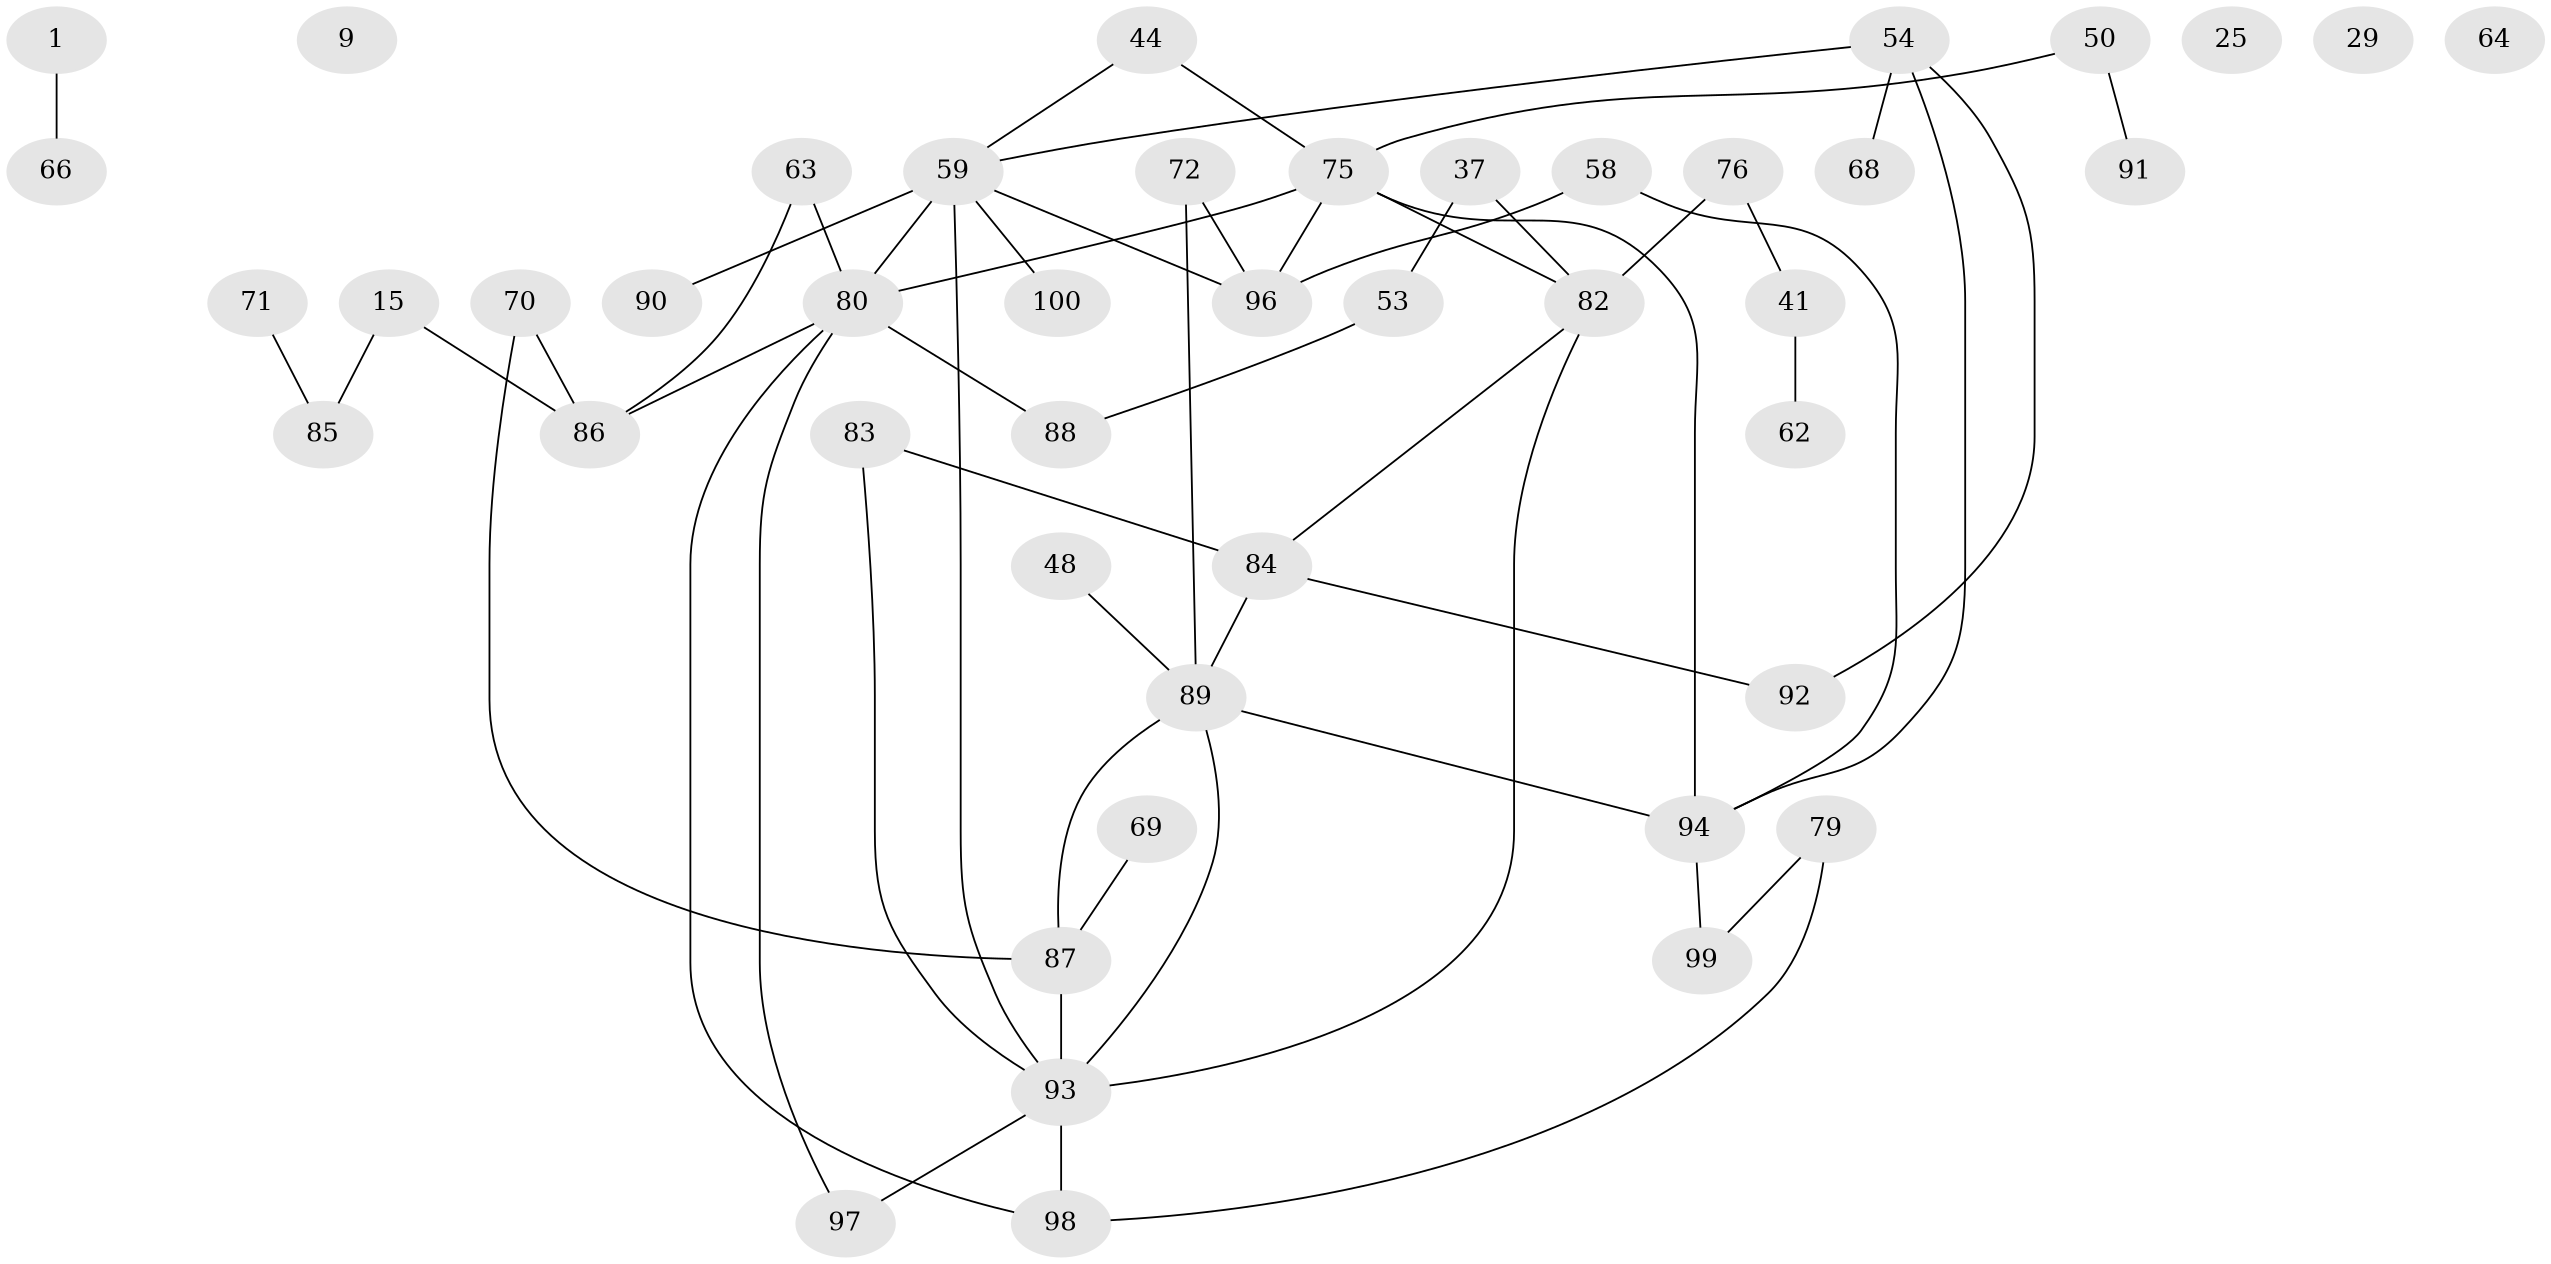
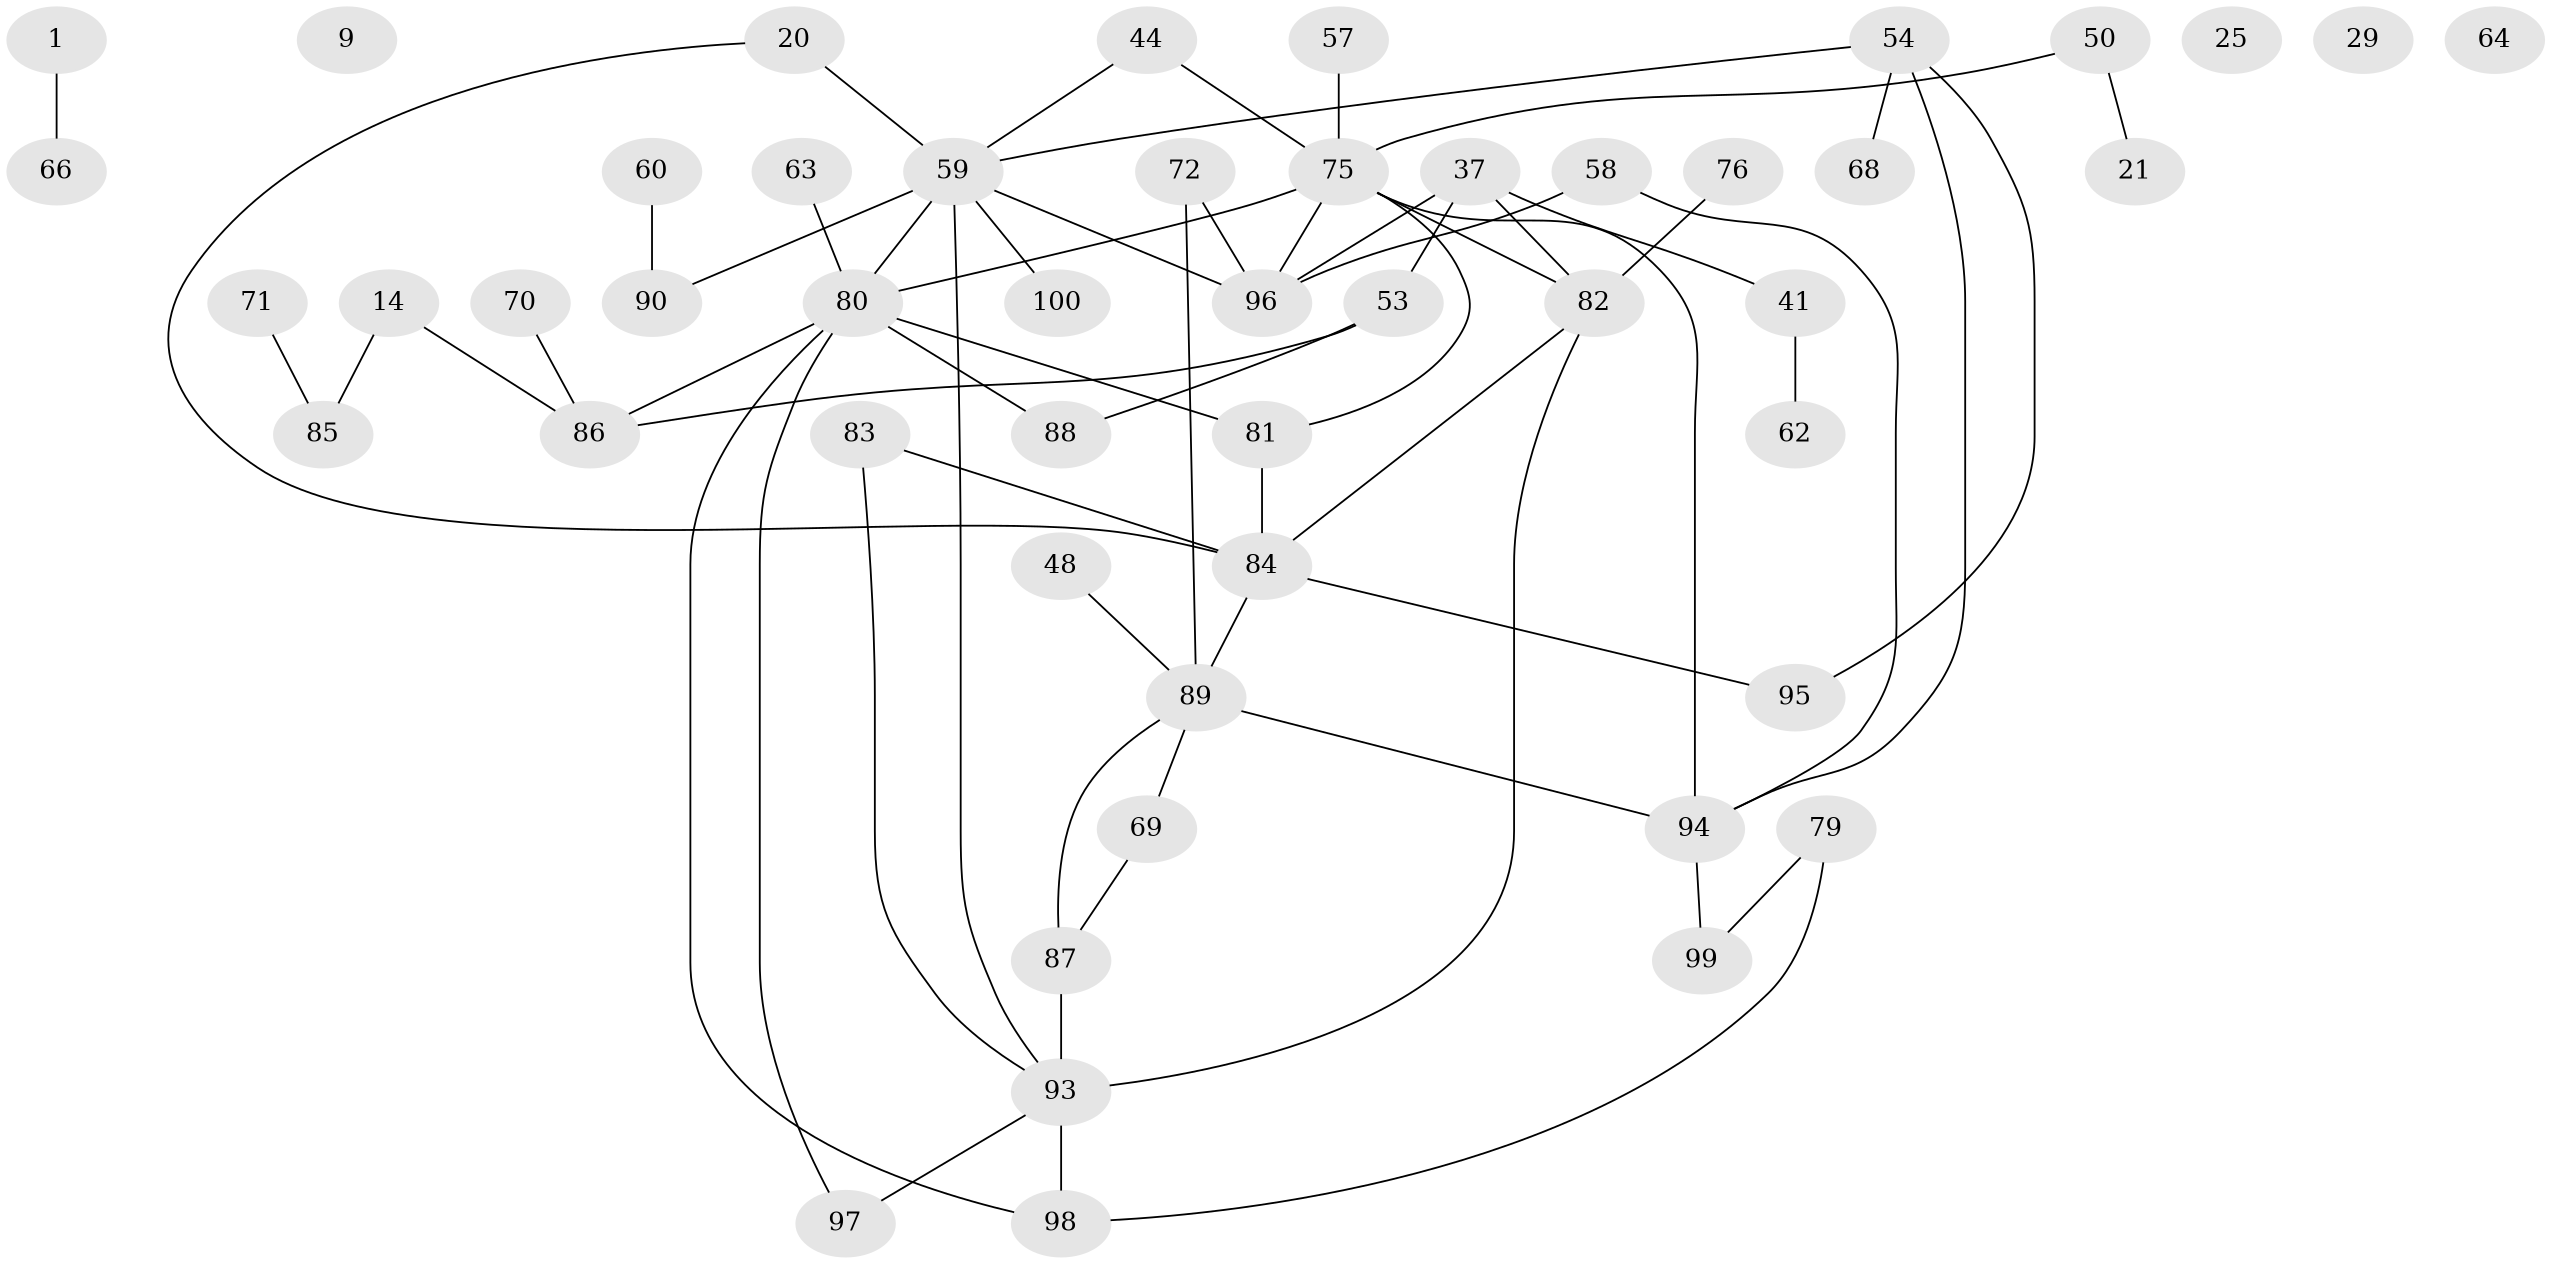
node "20": added
node "57": added
node "60": added
node "91": label "91" -> "21"
edge "37" -- "96": added
edge "76" -- "41": now "37" -- "41"
node "15": label "15" -> "14"
edge "63" -- "86": now "53" -- "86"
node "81": added
node "92": label "92" -> "95"
edge "70" -- "87": removed
edge "89" -- "93": now "89" -- "69"
